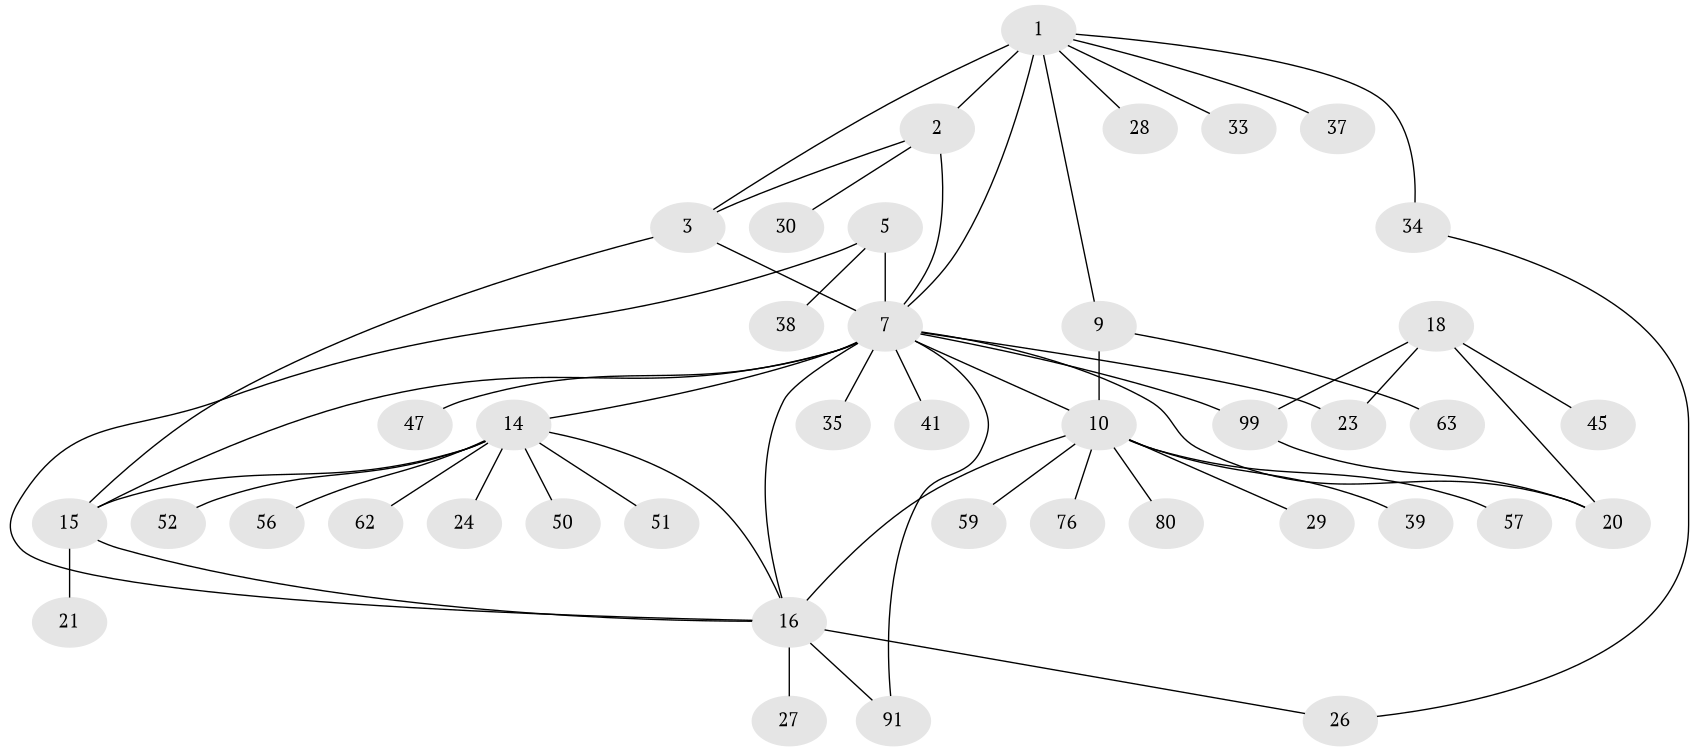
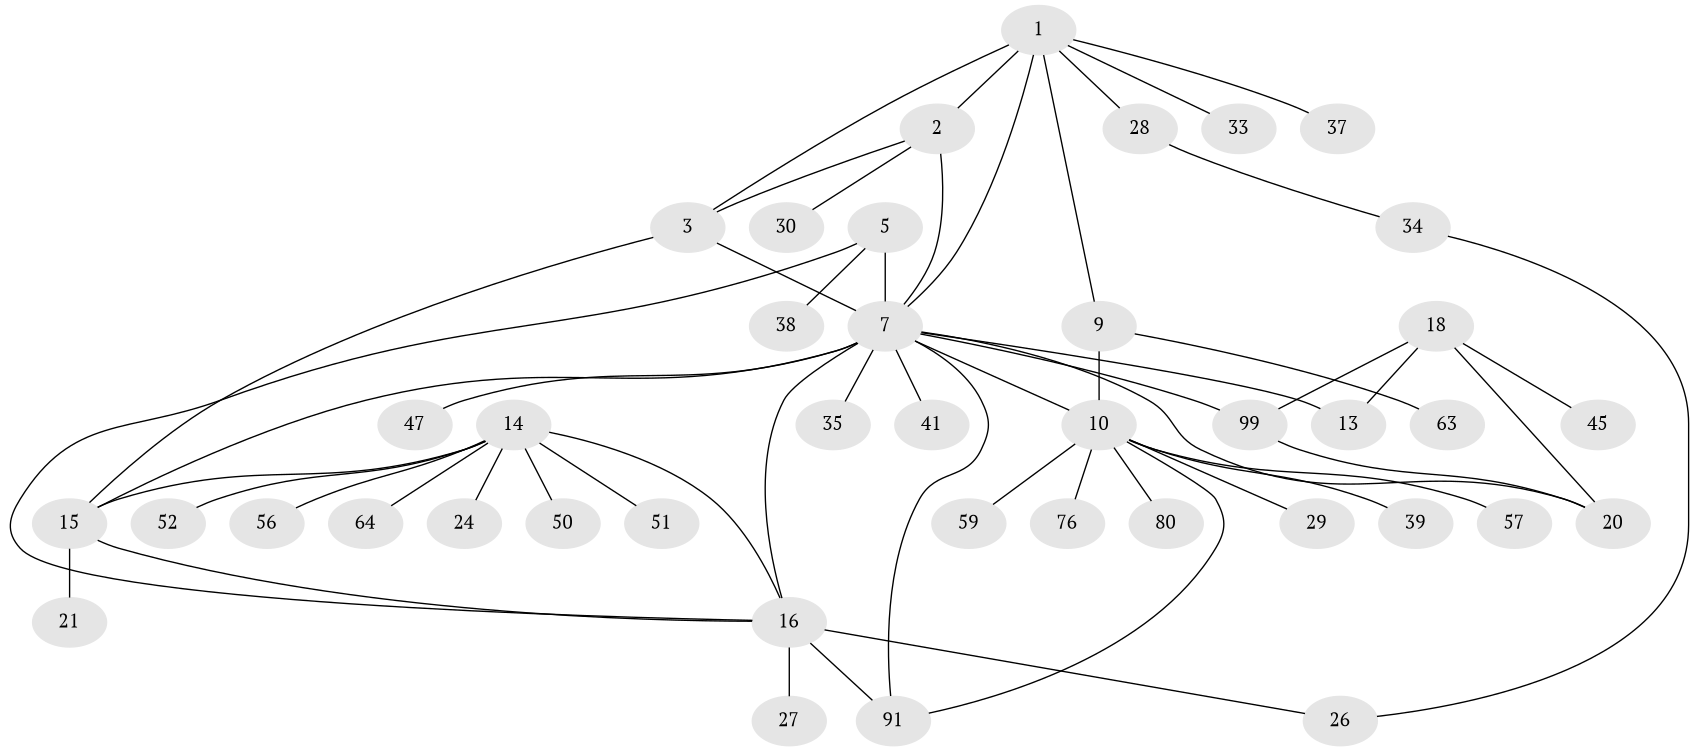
edge "1" -- "34": now "28" -- "34"
edge "7" -- "14": removed
node "23": label "23" -> "13"
edge "10" -- "16": now "10" -- "91"
node "62": label "62" -> "64"
